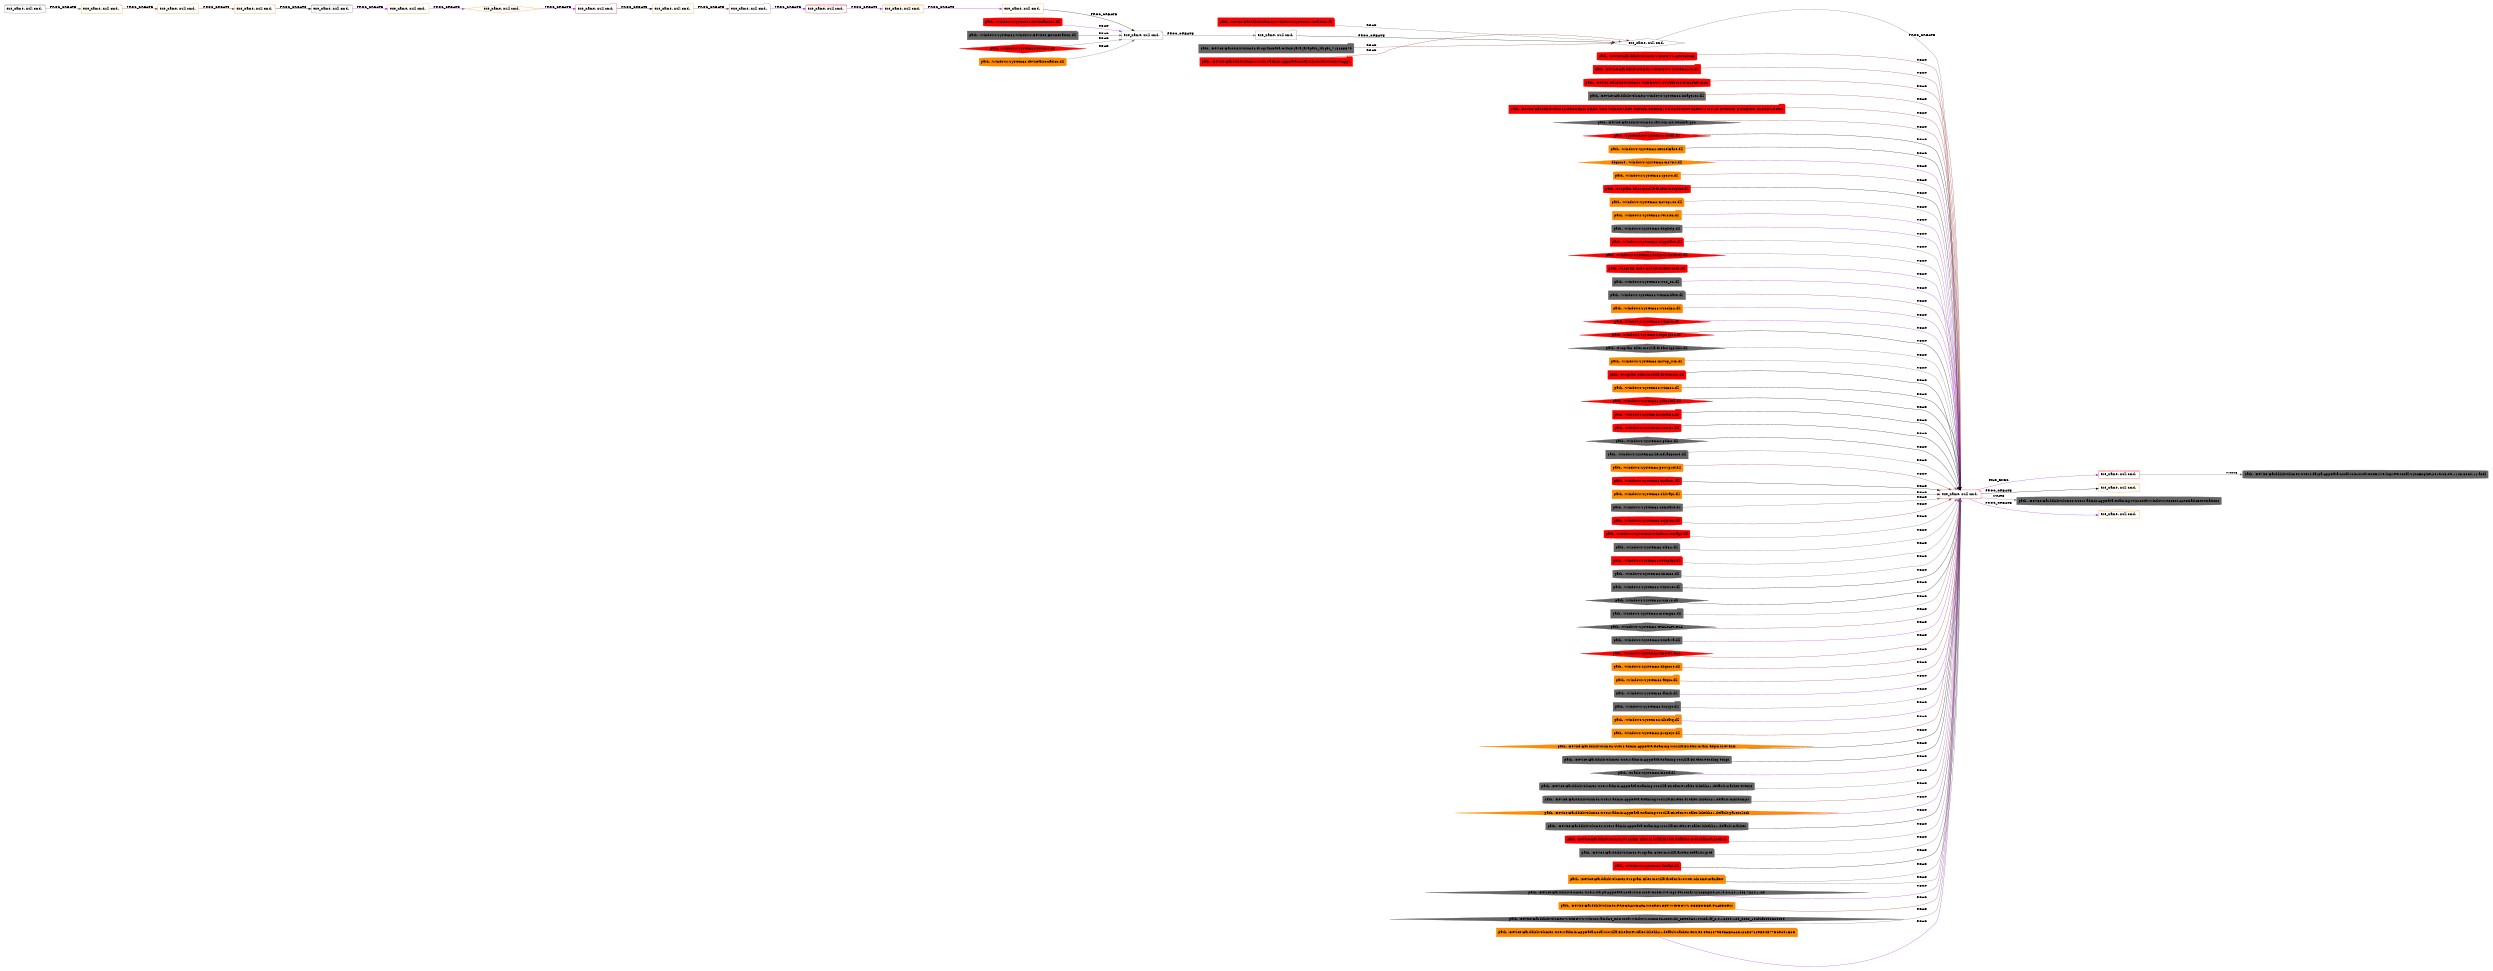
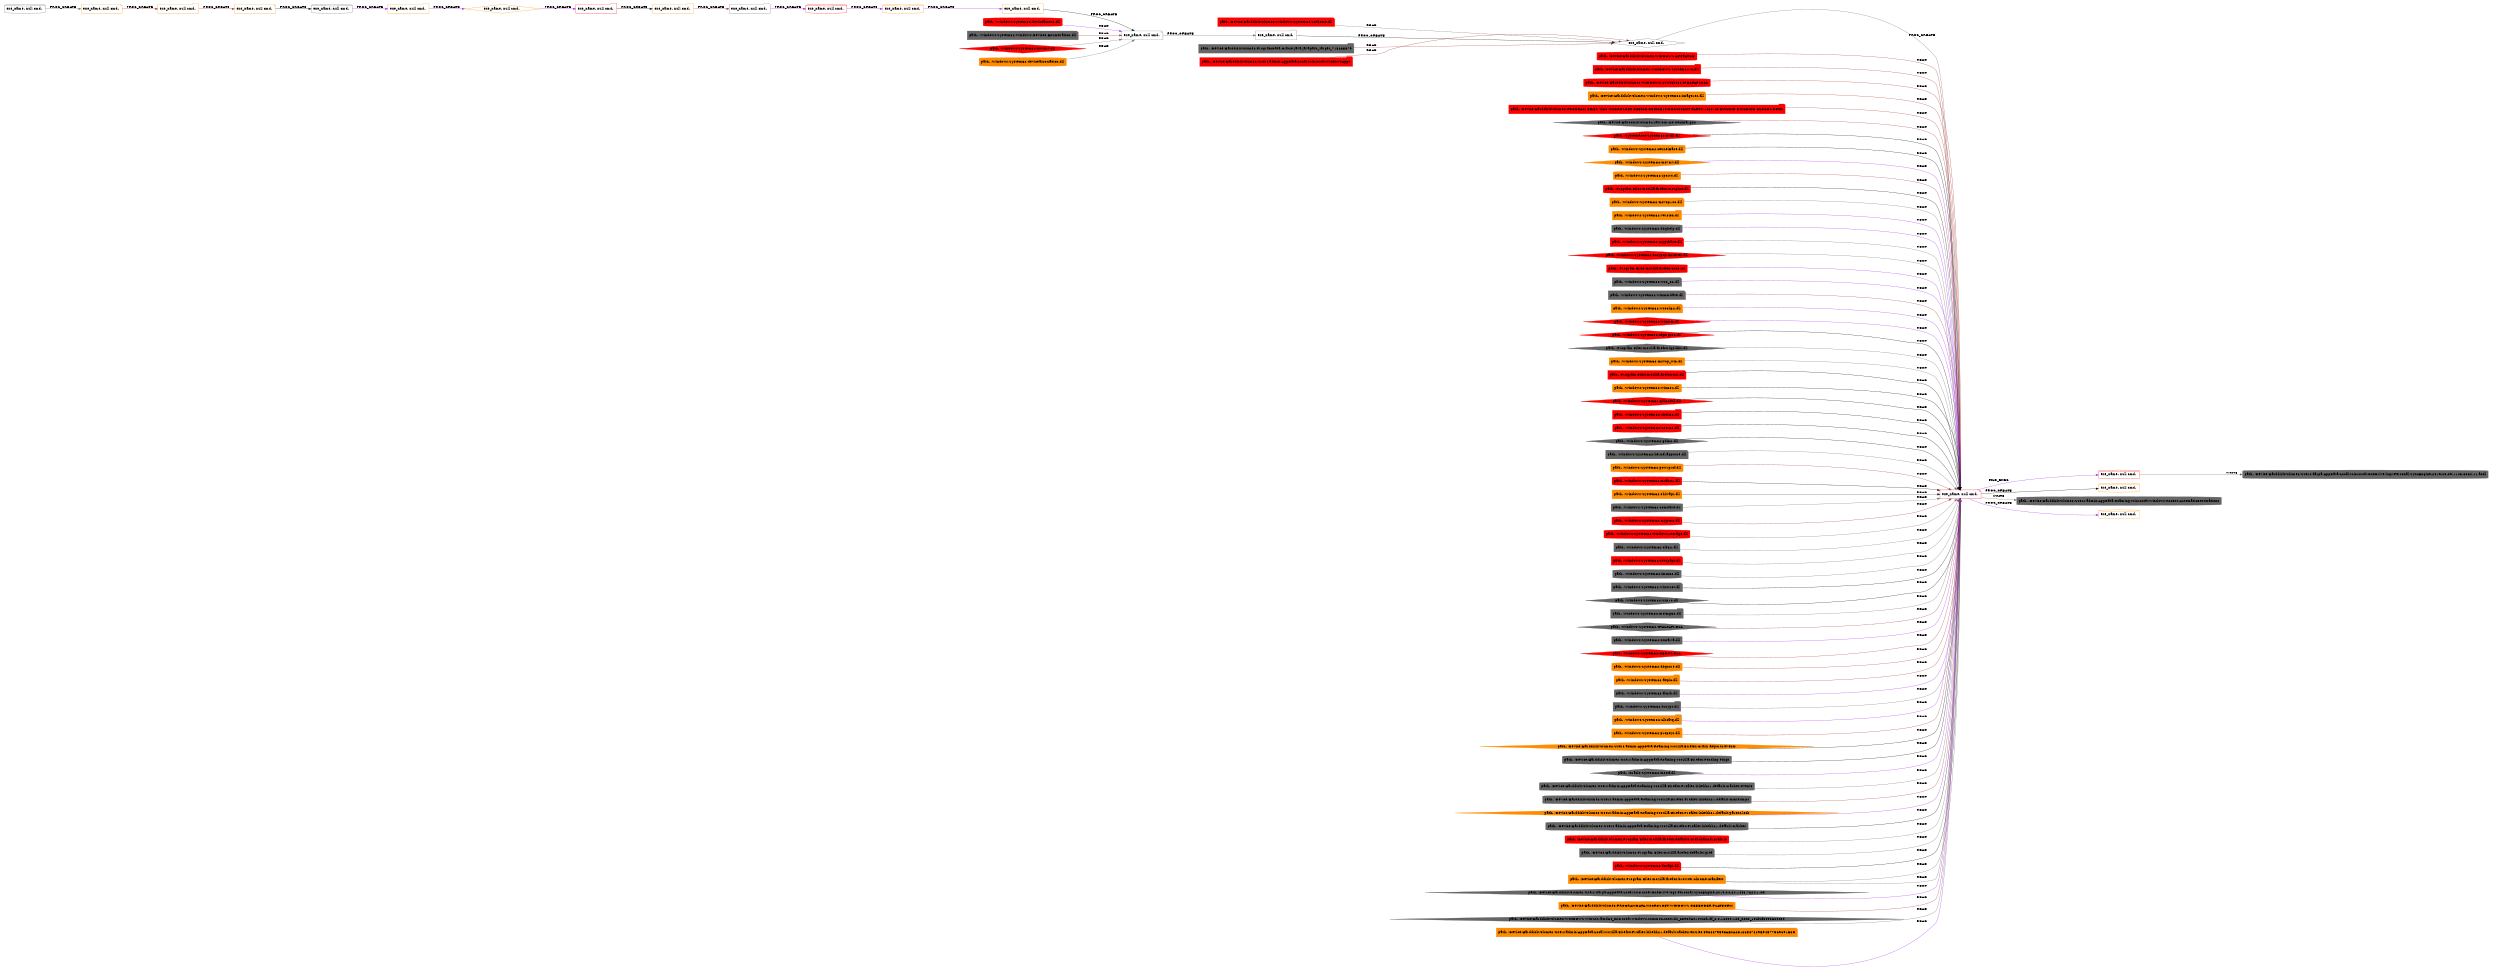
node "path: /Device/HarddiskVolume2/Windows/System32/imageres.dll": fillcolor gray40 -> darkorange
node "dbgcore: /Windows/System32/msvcrt.dll": label "dbgcore: /Windows/System32/msvcrt.dll" -> "path: /Windows/System32/msvcrt.dll"
